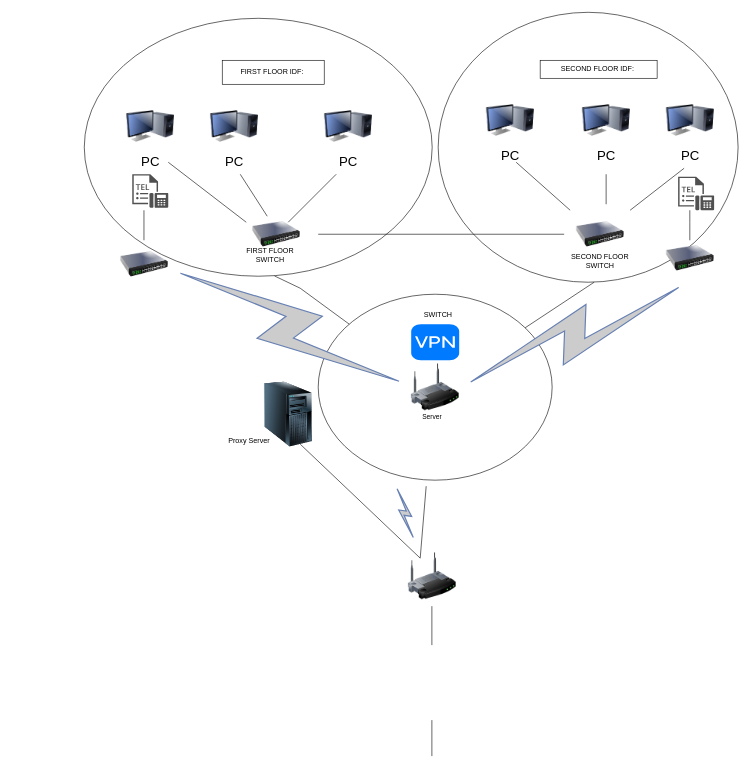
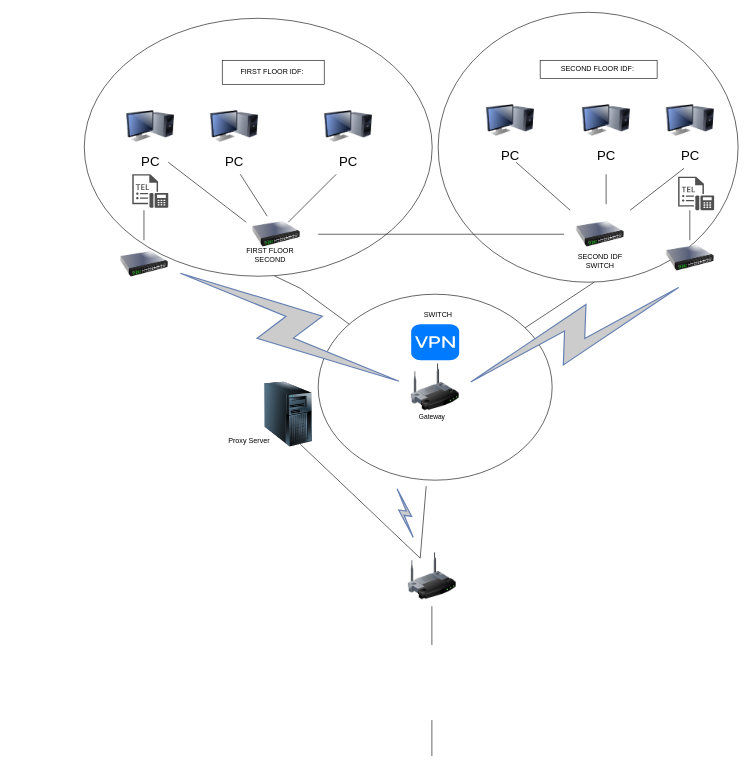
node "FIRST FLOOR SWITCH": label "FIRST FLOOR SWITCH" -> "FIRST FLOOR SECOND"
node "SECOND FLOOR SWITCH": label "SECOND FLOOR SWITCH" -> "SECOND IDF SWITCH"
node "Server": label "Server" -> "Gateway"
